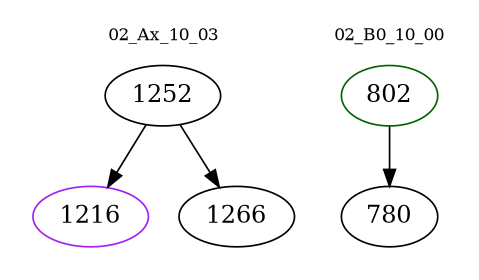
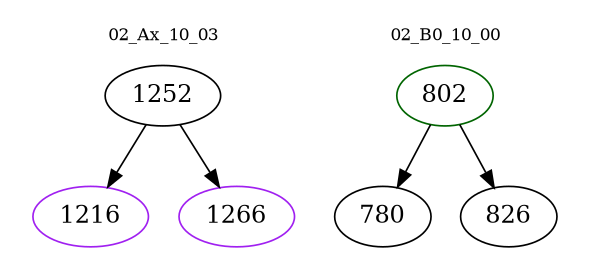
node "1266": color black -> purple
node "826": added
